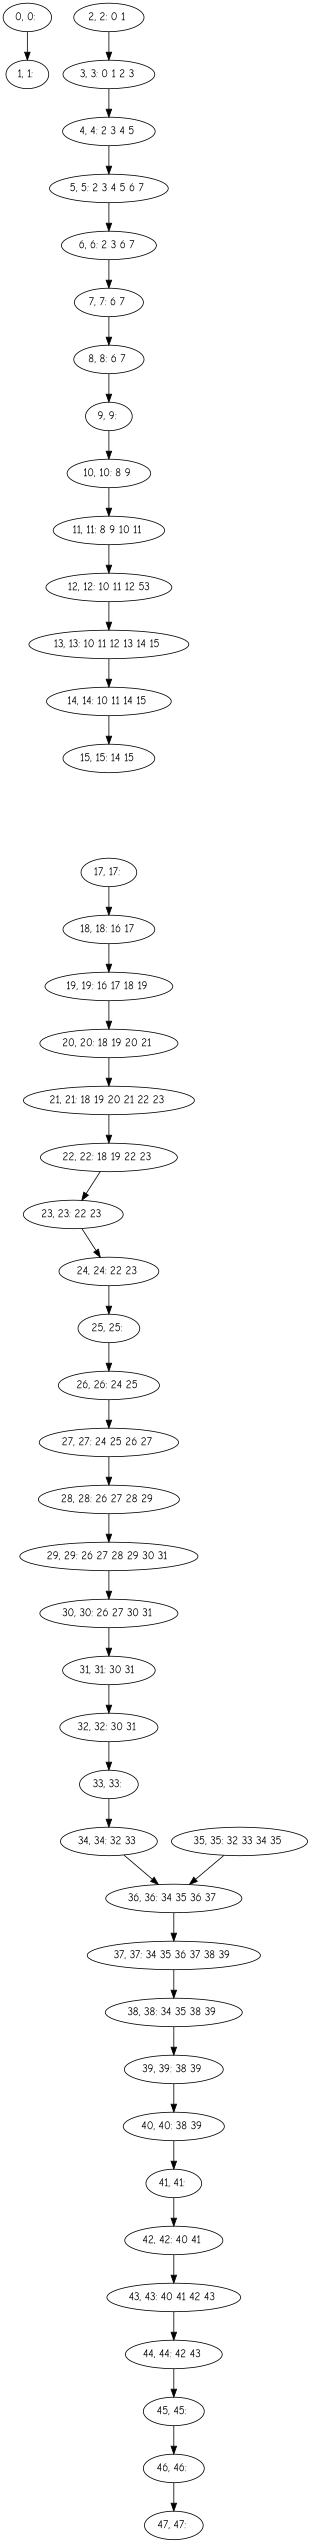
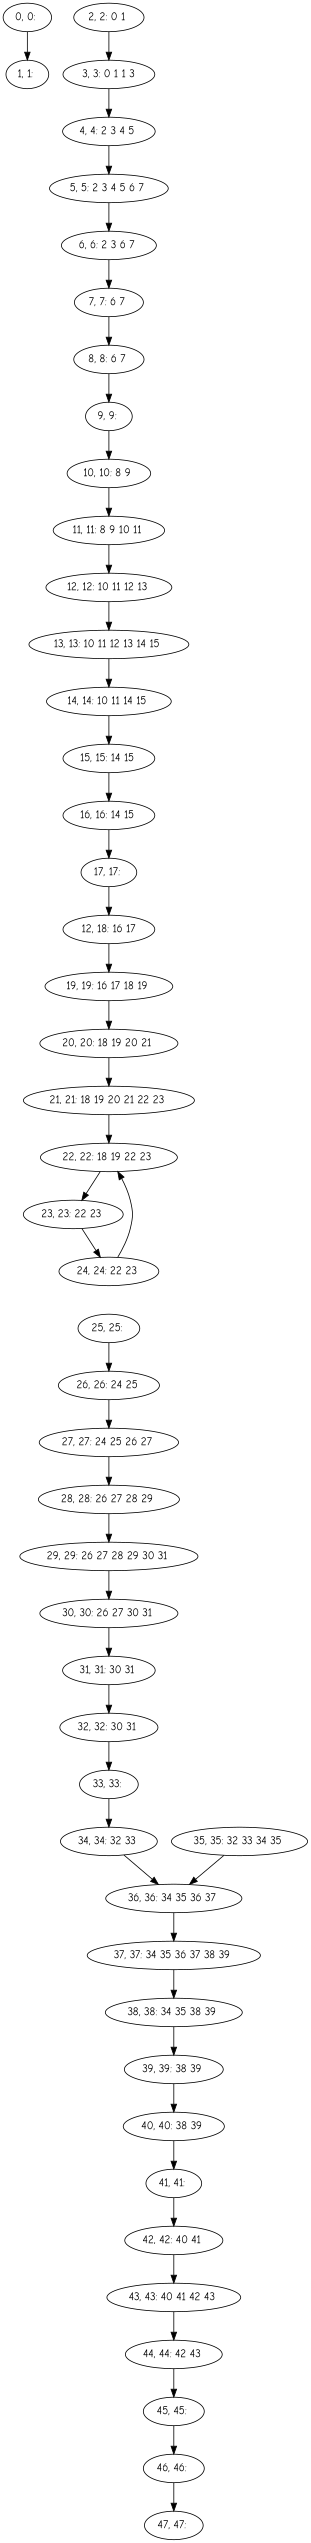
node "3, 3: 0 1 2 3": label "3, 3: 0 1 2 3" -> "3, 3: 0 1 1 3"
node "12, 12: 10 11 12 53": label "12, 12: 10 11 12 53" -> "12, 12: 10 11 12 13"
node "16, 16: 14 15": added
node "18, 18: 16 17": label "18, 18: 16 17" -> "12, 18: 16 17"
edge "24, 24: 22 23" -> "25, 25:": now "24, 24: 22 23" -> "22, 22: 18 19 22 23"
